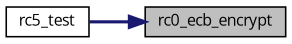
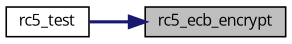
node "rc0_ecb_encrypt": label "rc0_ecb_encrypt" -> "rc5_ecb_encrypt"
